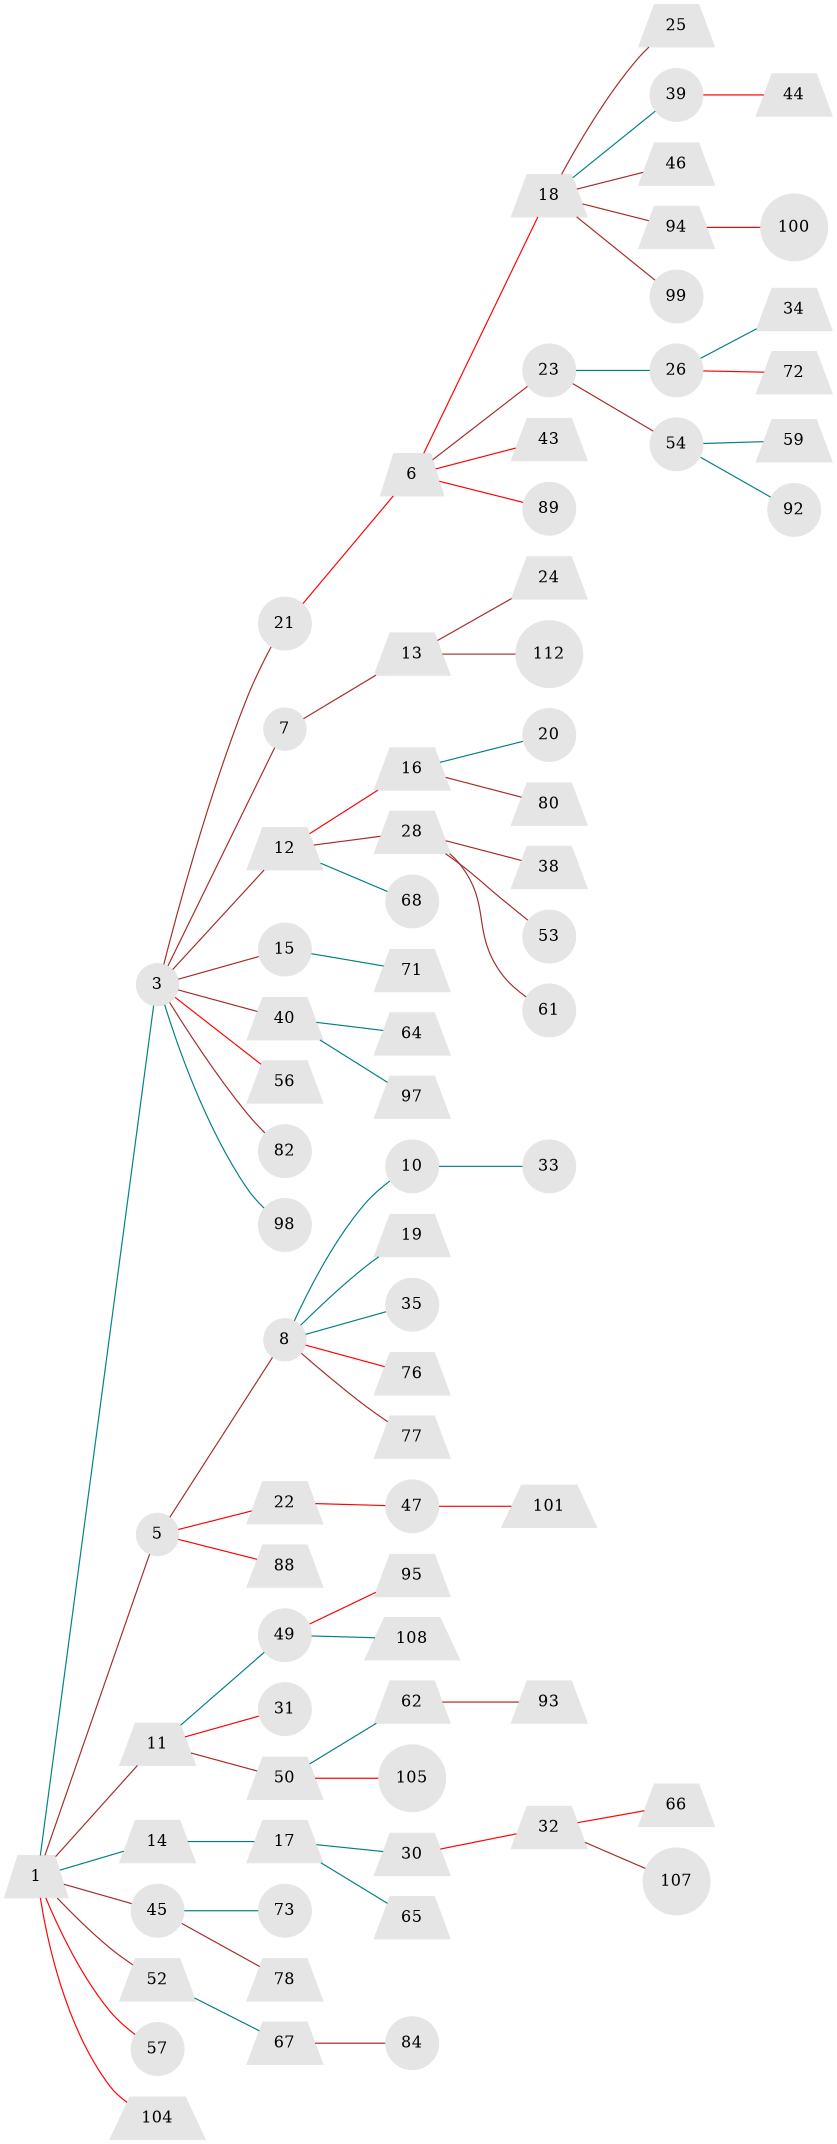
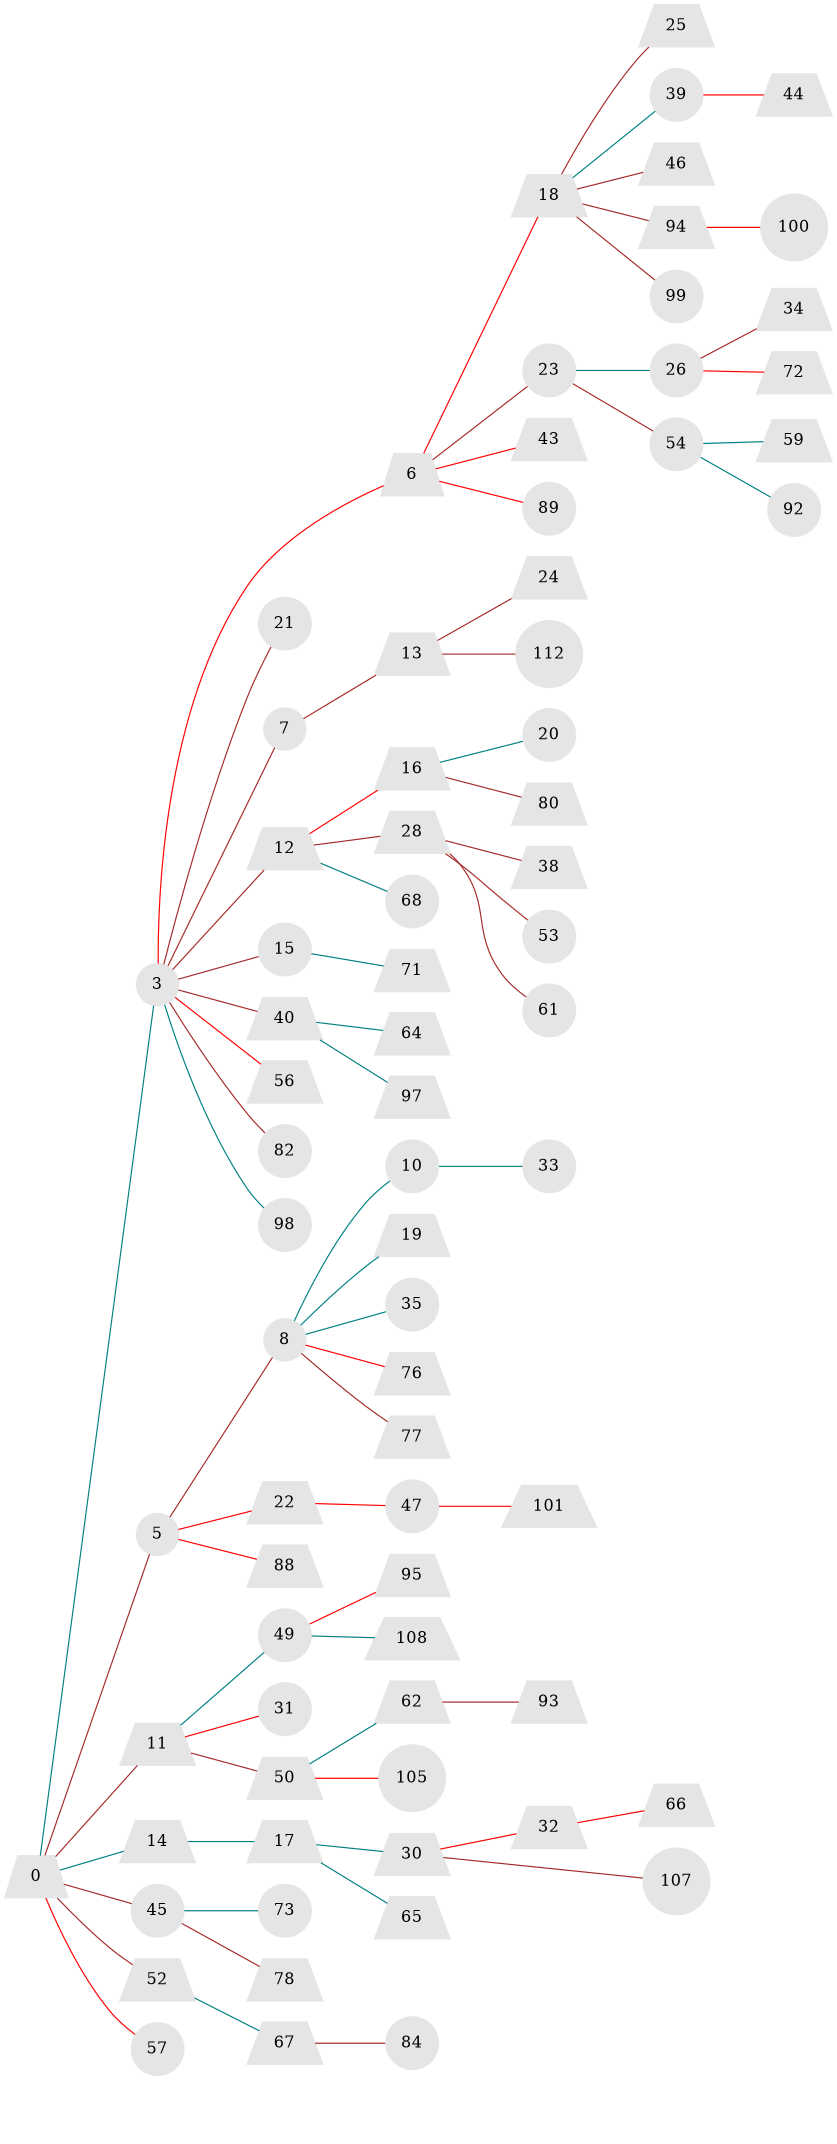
edge "34" -- "26": color teal -> brown
edge "6" -- "21": now "6" -- "3"
edge "32" -- "107": now "30" -- "107"
node "1": label "1" -> "0"
node "104": removed
